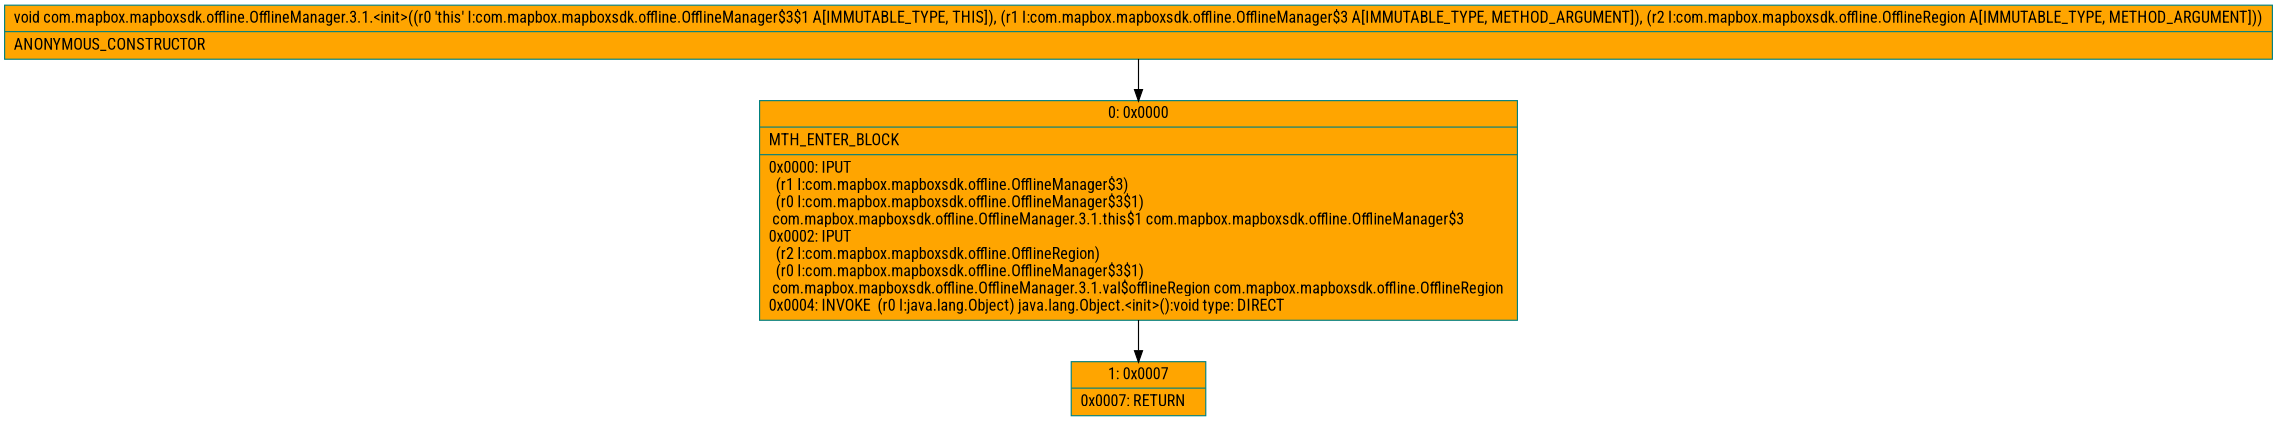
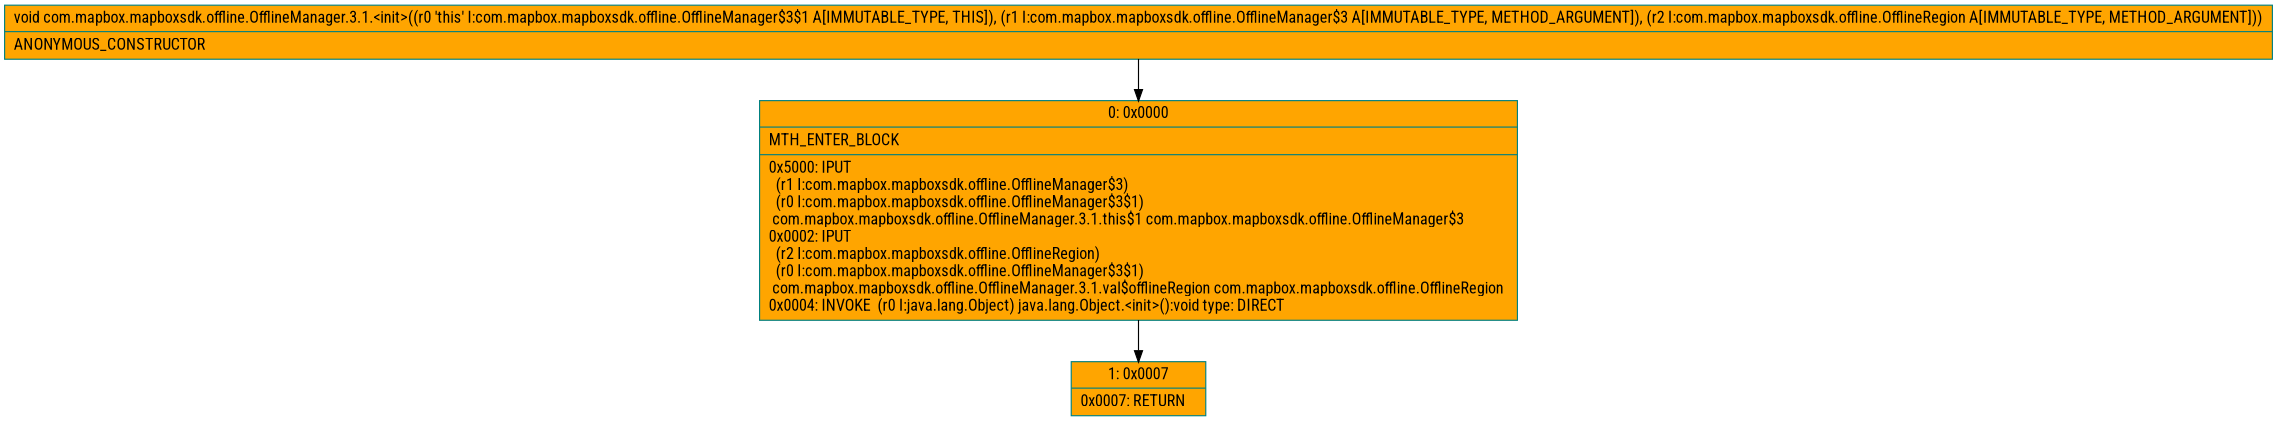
node "0: 0x0000": text "0x0000: IPUT" -> "0x5000: IPUT"
